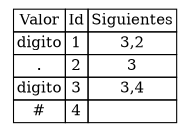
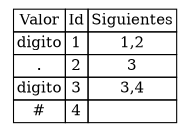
node "Valor": text "3,2" -> "1,2"
